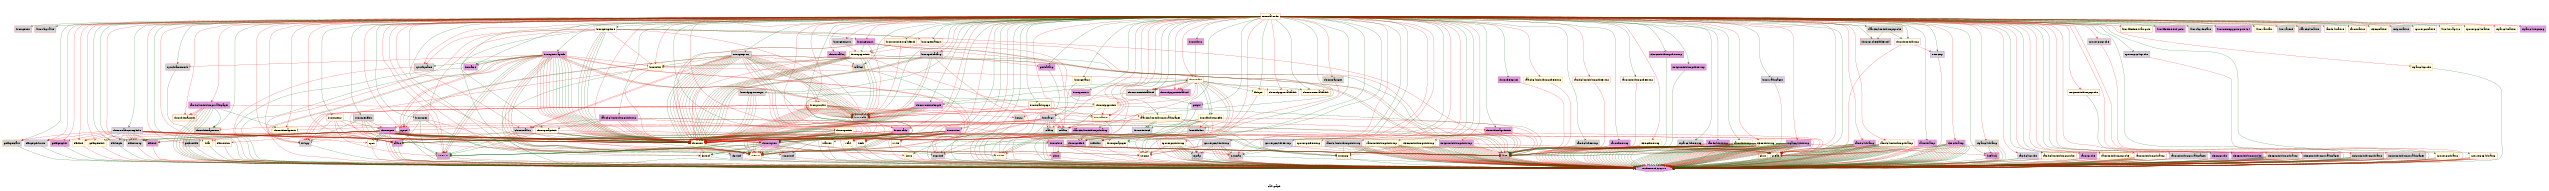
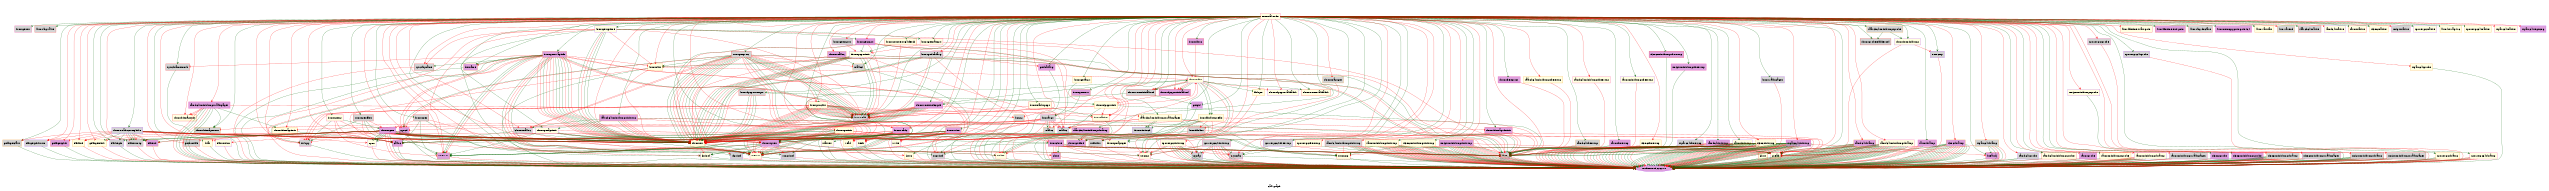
edge "external node" -> "bsearch": arrowhead vee -> tee
edge "external node" -> "free": added
edge "_kvm_malloc" -> "strerror": removed
